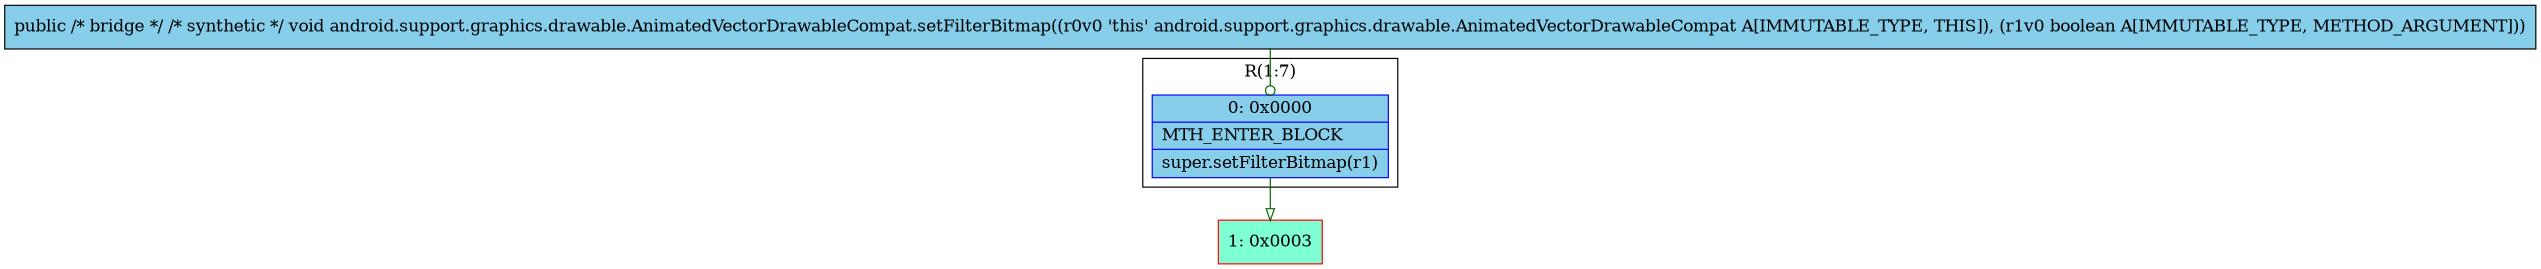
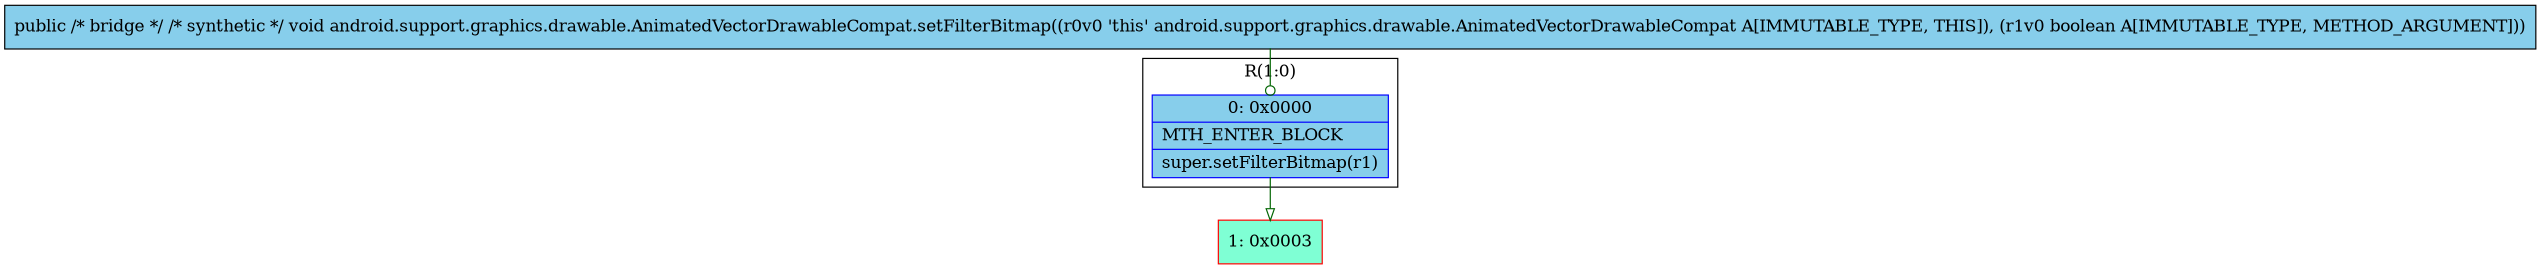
cluster "R(1:7)": label "R(1:7)" -> "R(1:0)"
